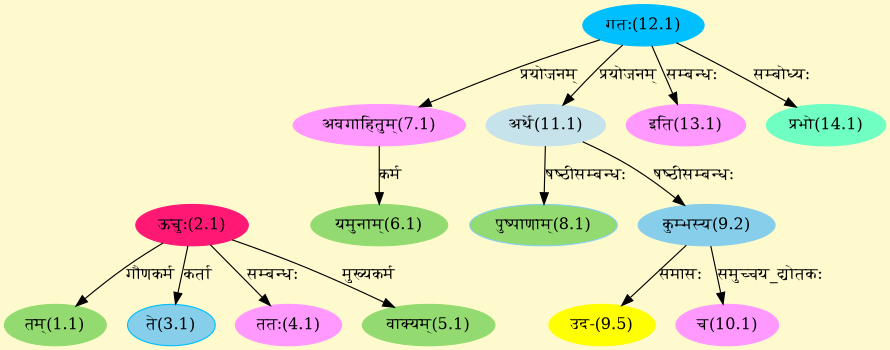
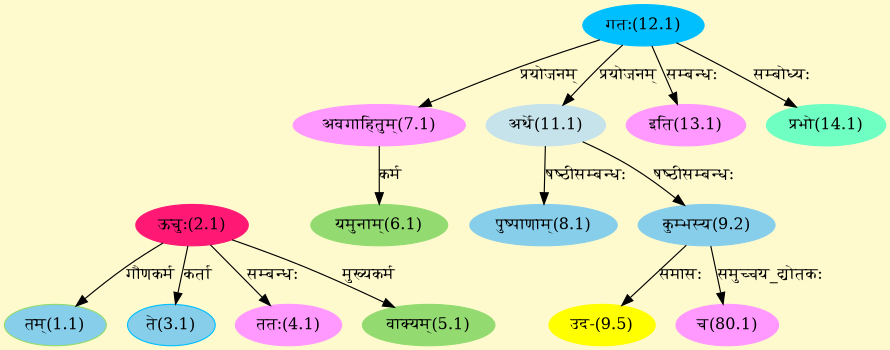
node "पुष्पाणाम्(8.1)": fillcolor #93db70 -> #87ceeb
node "तम्(1.1)": fillcolor #93db70 -> #87ceeb
node "च(10.1)": label "च(10.1)" -> "च(80.1)"
